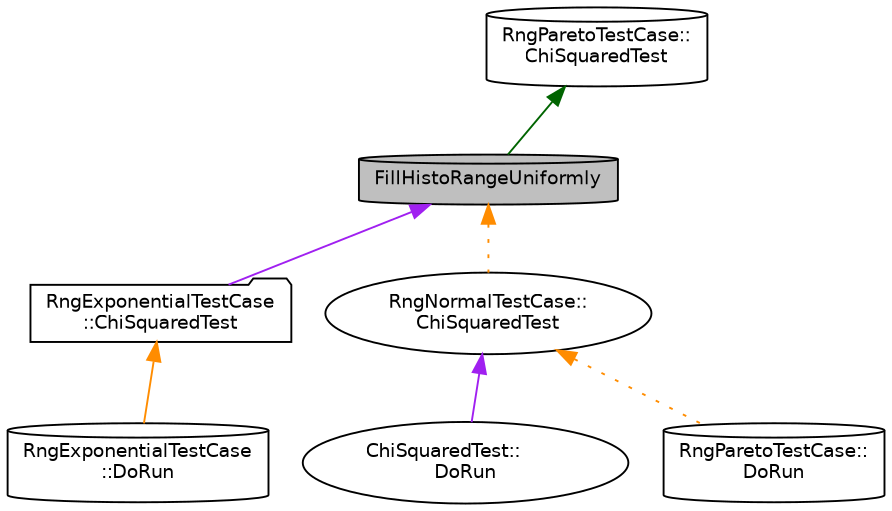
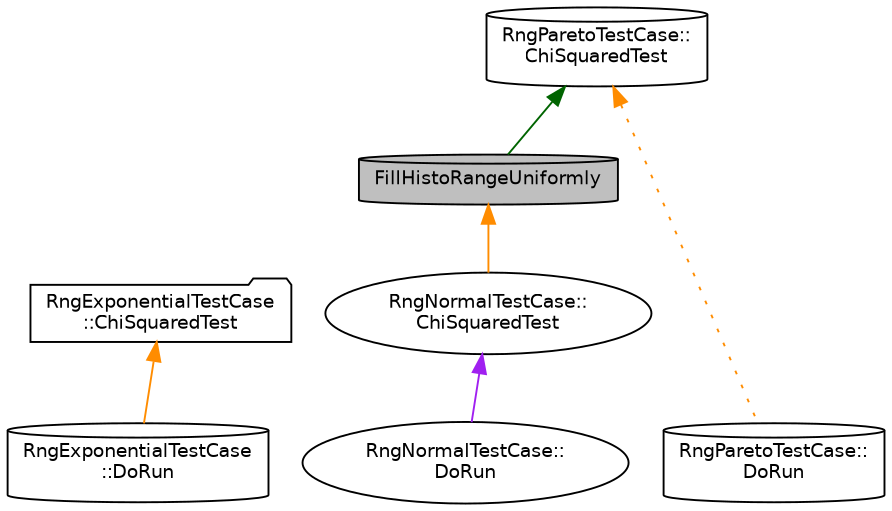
edge "RngExponentialTestCase ::ChiSquaredTest" -> "FillHistoRangeUniformly": removed
edge "RngNormalTestCase:: ChiSquaredTest" -> "FillHistoRangeUniformly": style dotted -> solid
edge "RngParetoTestCase:: DoRun" -> "RngNormalTestCase:: ChiSquaredTest": now "RngParetoTestCase:: DoRun" -> "RngParetoTestCase:: ChiSquaredTest"
node "ChiSquaredTest:: DoRun": label "ChiSquaredTest:: DoRun" -> "RngNormalTestCase:: DoRun"
